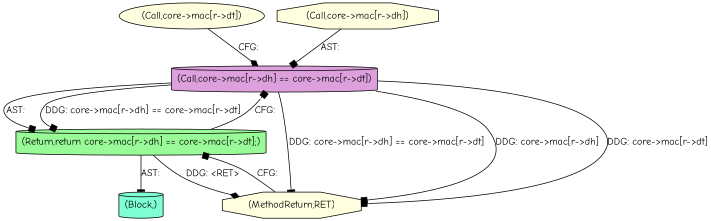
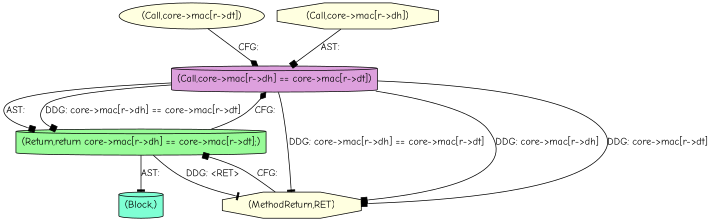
edge "(Return,return core->mac[r->dh] == core->mac[r->dt];)" -> "(Call,core->mac[r->dh] == core->mac[r->dt])": arrowhead box -> diamond
edge "(Return,return core->mac[r->dh] == core->mac[r->dt];)" -> "(MethodReturn,RET)": arrowhead diamond -> tee
